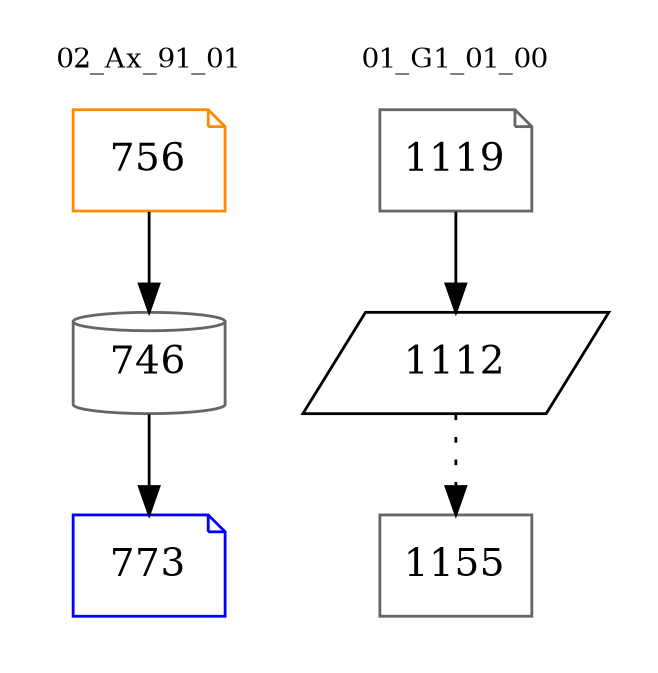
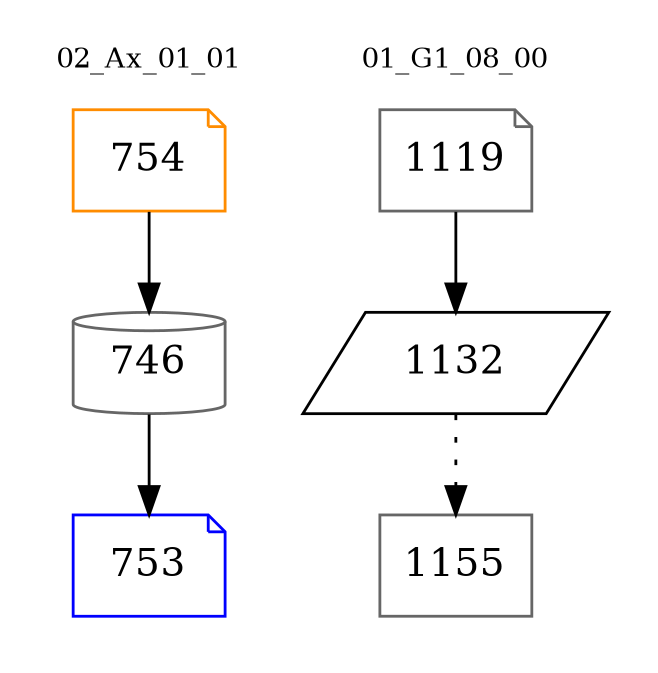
cluster "02_Ax_91_01": label "02_Ax_91_01" -> "02_Ax_01_01"
cluster "01_G1_01_00": label "01_G1_01_00" -> "01_G1_08_00"
node "756": label "756" -> "754"
node "1112": label "1112" -> "1132"
node "773": label "773" -> "753"
